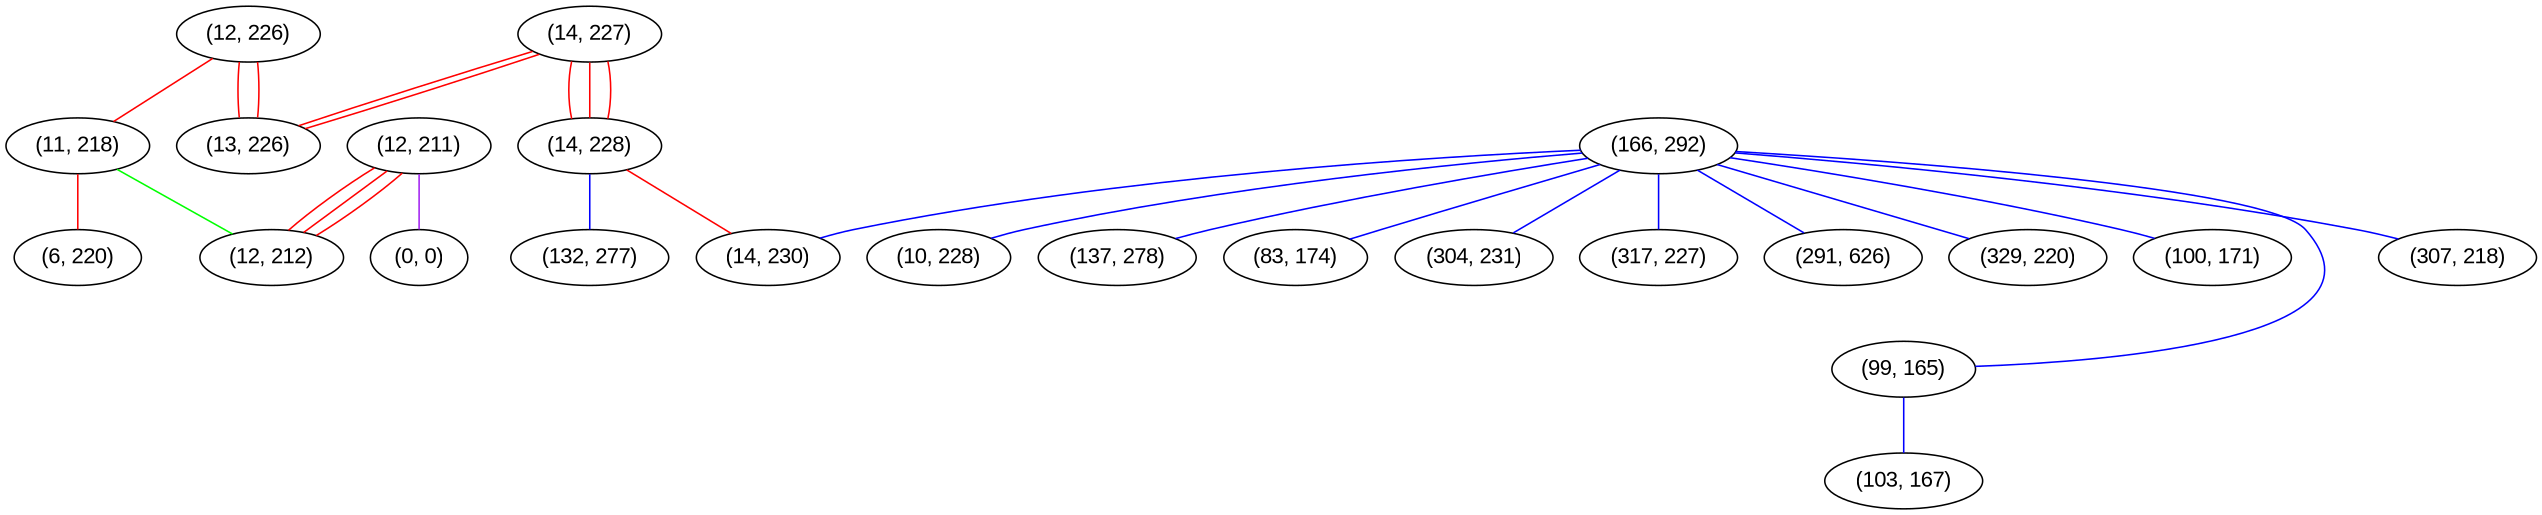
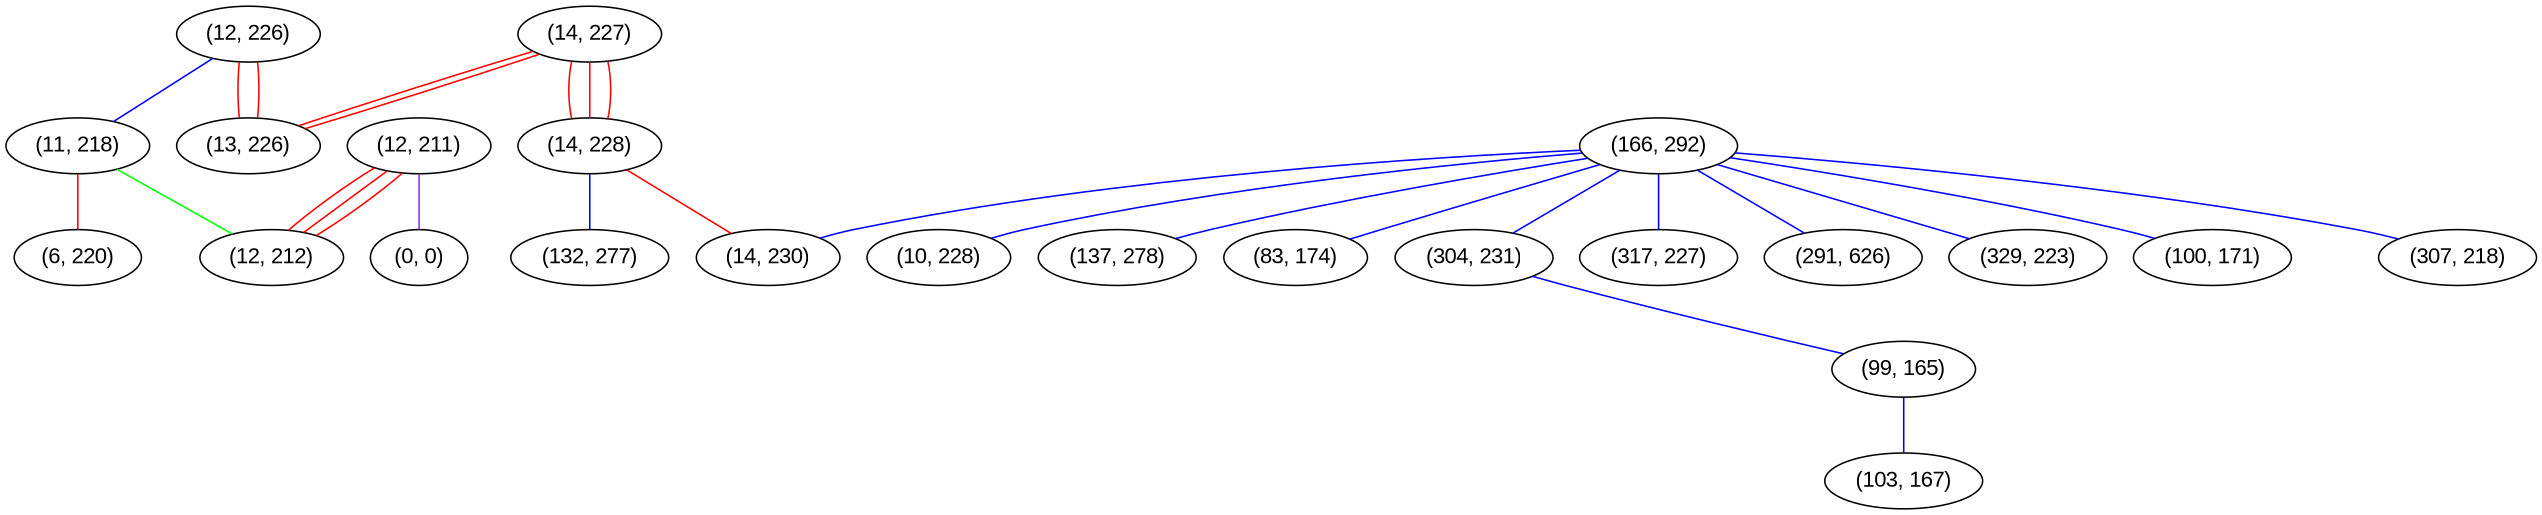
edge "(12, 226)" -- "(11, 218)": color red -> blue
edge "(166, 292)" -- "(99, 165)": now "(304, 231)" -- "(99, 165)"
node "(329, 220)": label "(329, 220)" -> "(329, 223)"
